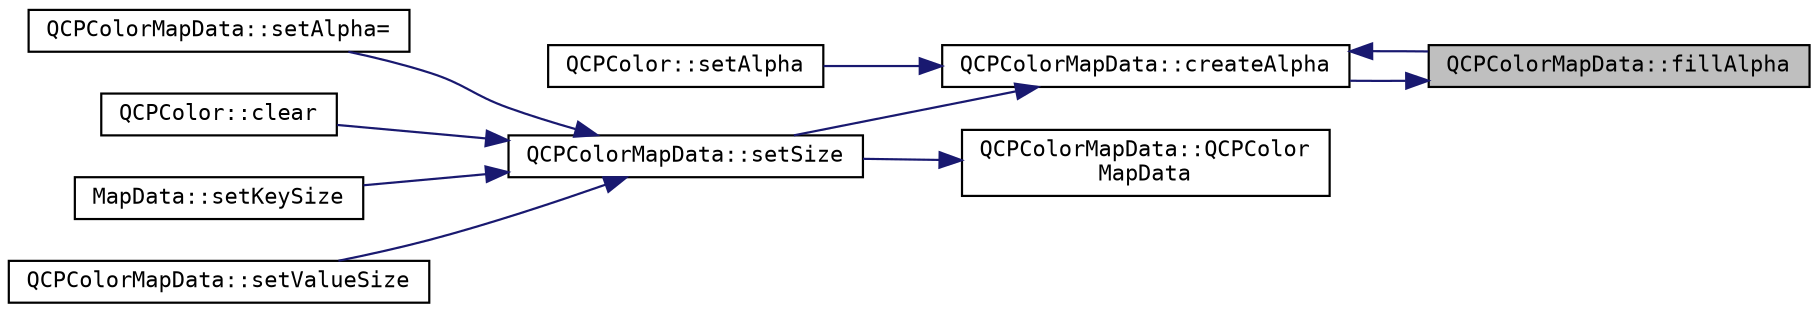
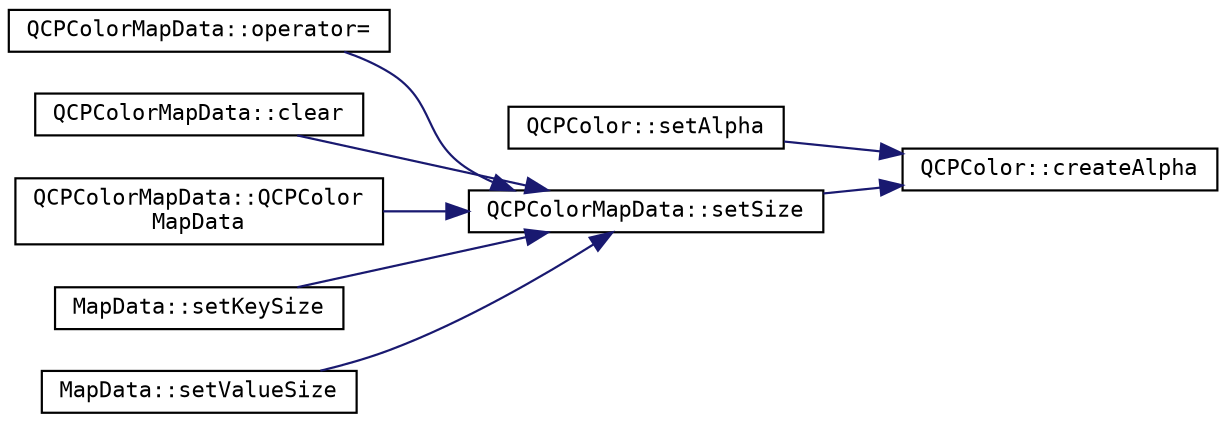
node "QCPColorMapData::setAlpha=": label "QCPColorMapData::setAlpha=" -> "QCPColorMapData::operator="
node "QCPColorMapData::createAlpha": label "QCPColorMapData::createAlpha" -> "QCPColor::createAlpha"
node "QCPColorMapData::fillAlpha": removed
node "QCPColor::clear": label "QCPColor::clear" -> "QCPColorMapData::clear"
edge "QCPColorMapData::setSize" -> "QCPColorMapData::QCPColor MapData": reversed
node "QCPColorMapData::setValueSize": label "QCPColorMapData::setValueSize" -> "MapData::setValueSize"
